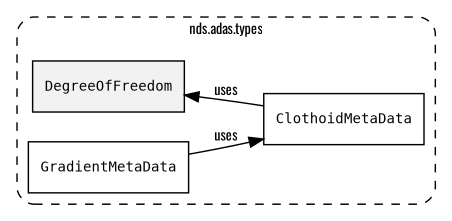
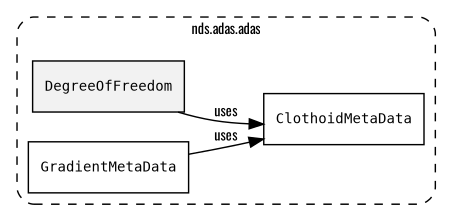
cluster "nds.adas.types": label "nds.adas.types" -> "nds.adas.adas"
edge "ClothoidMetaData" -> "DegreeOfFreedom": reversed
